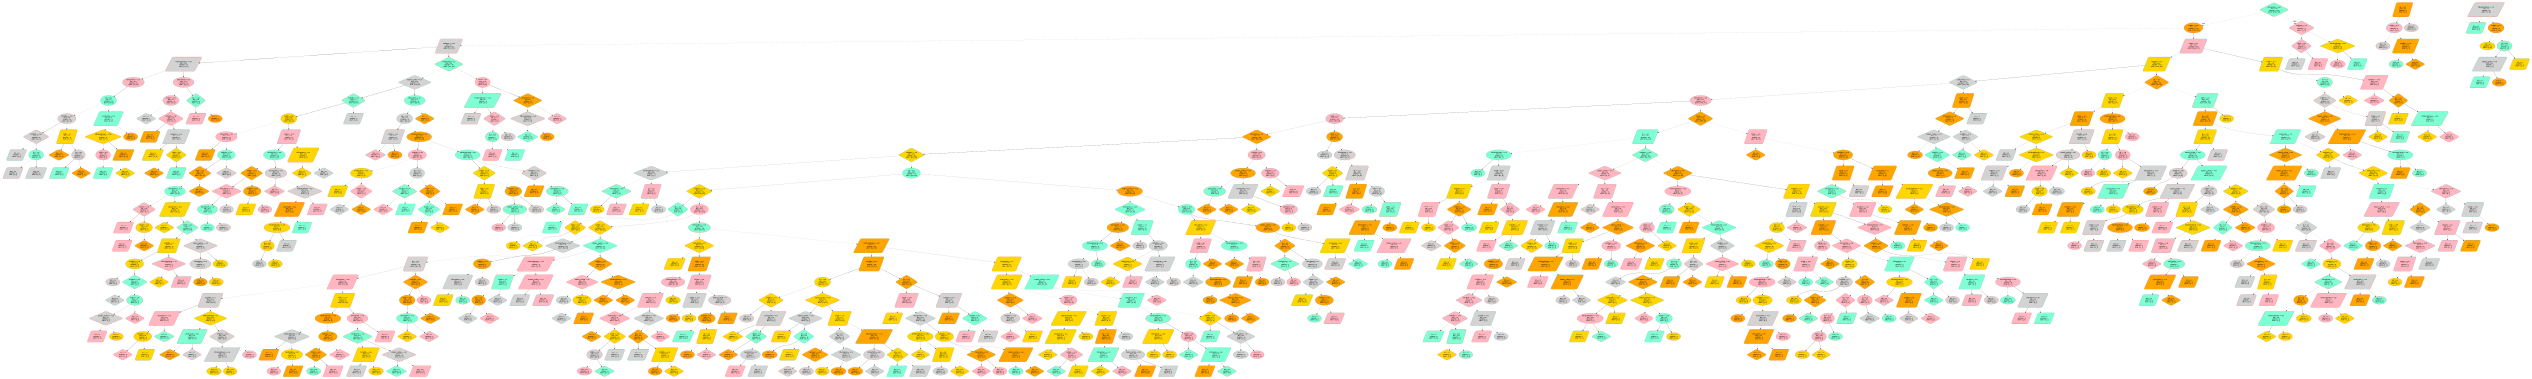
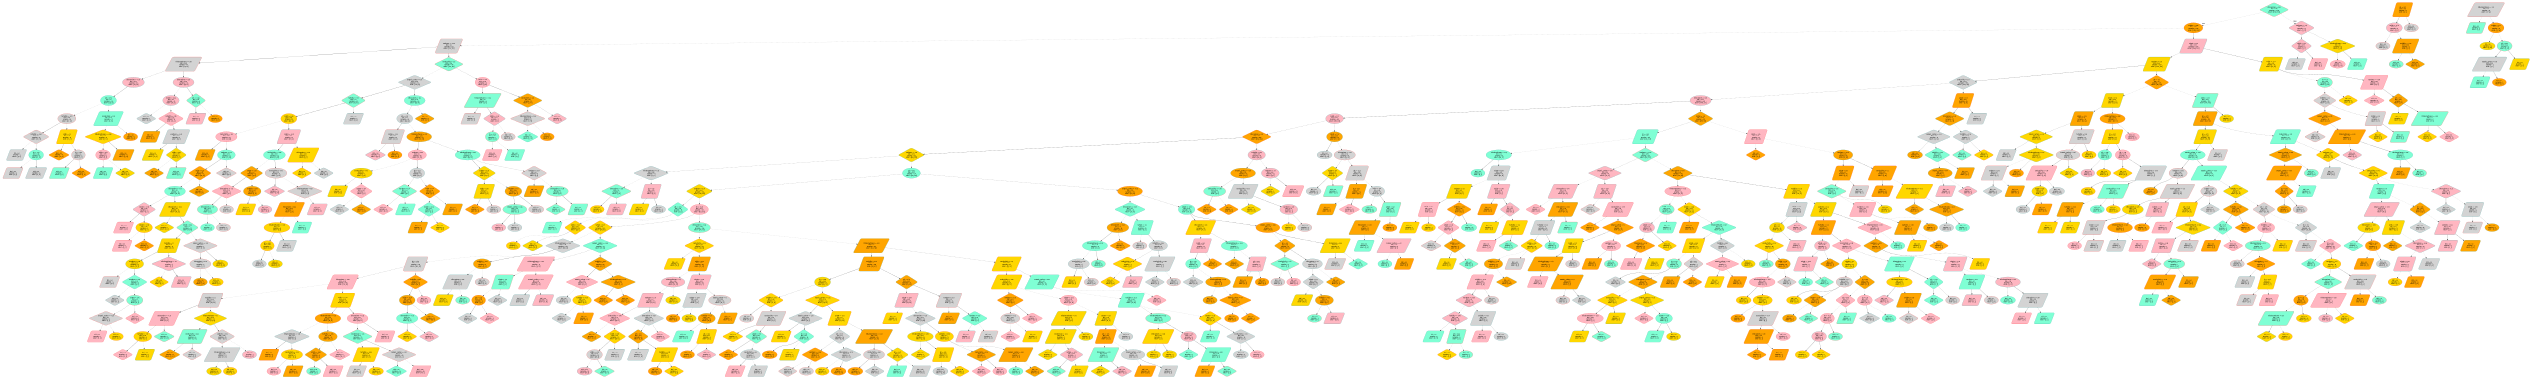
node "gini = 0.0 samples = 5 value = [9, 0]": shape ellipse -> parallelogram
